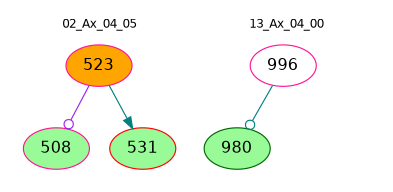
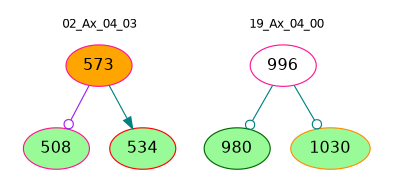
cluster "02_Ax_04_05": label "02_Ax_04_05" -> "02_Ax_04_03"
cluster "13_Ax_04_00": label "13_Ax_04_00" -> "19_Ax_04_00"
node "523": label "523" -> "573"
node "531": label "531" -> "534"
node "1030": added
